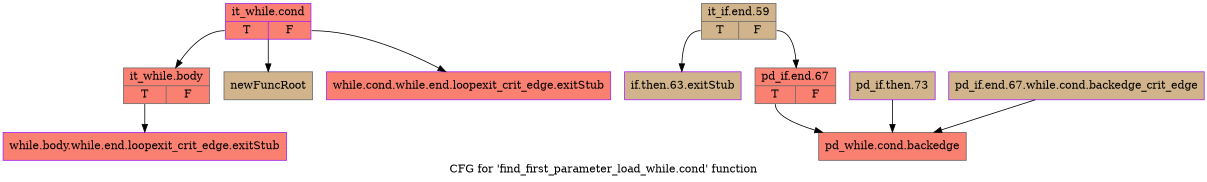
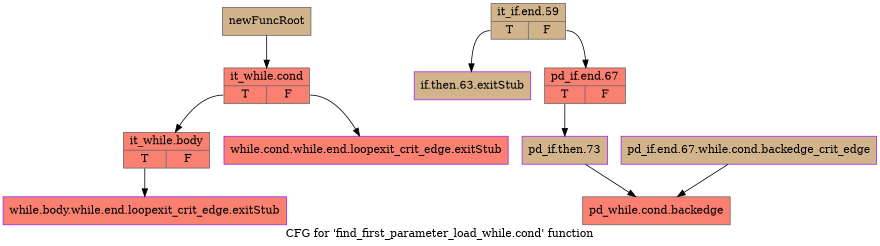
node "it_while.cond": color purple -> gray40
edge "it_while.cond" -> "newFuncRoot": reversed
edge "pd_if.end.67" -> "pd_while.cond.backedge": now "pd_if.end.67" -> "pd_if.then.73"
